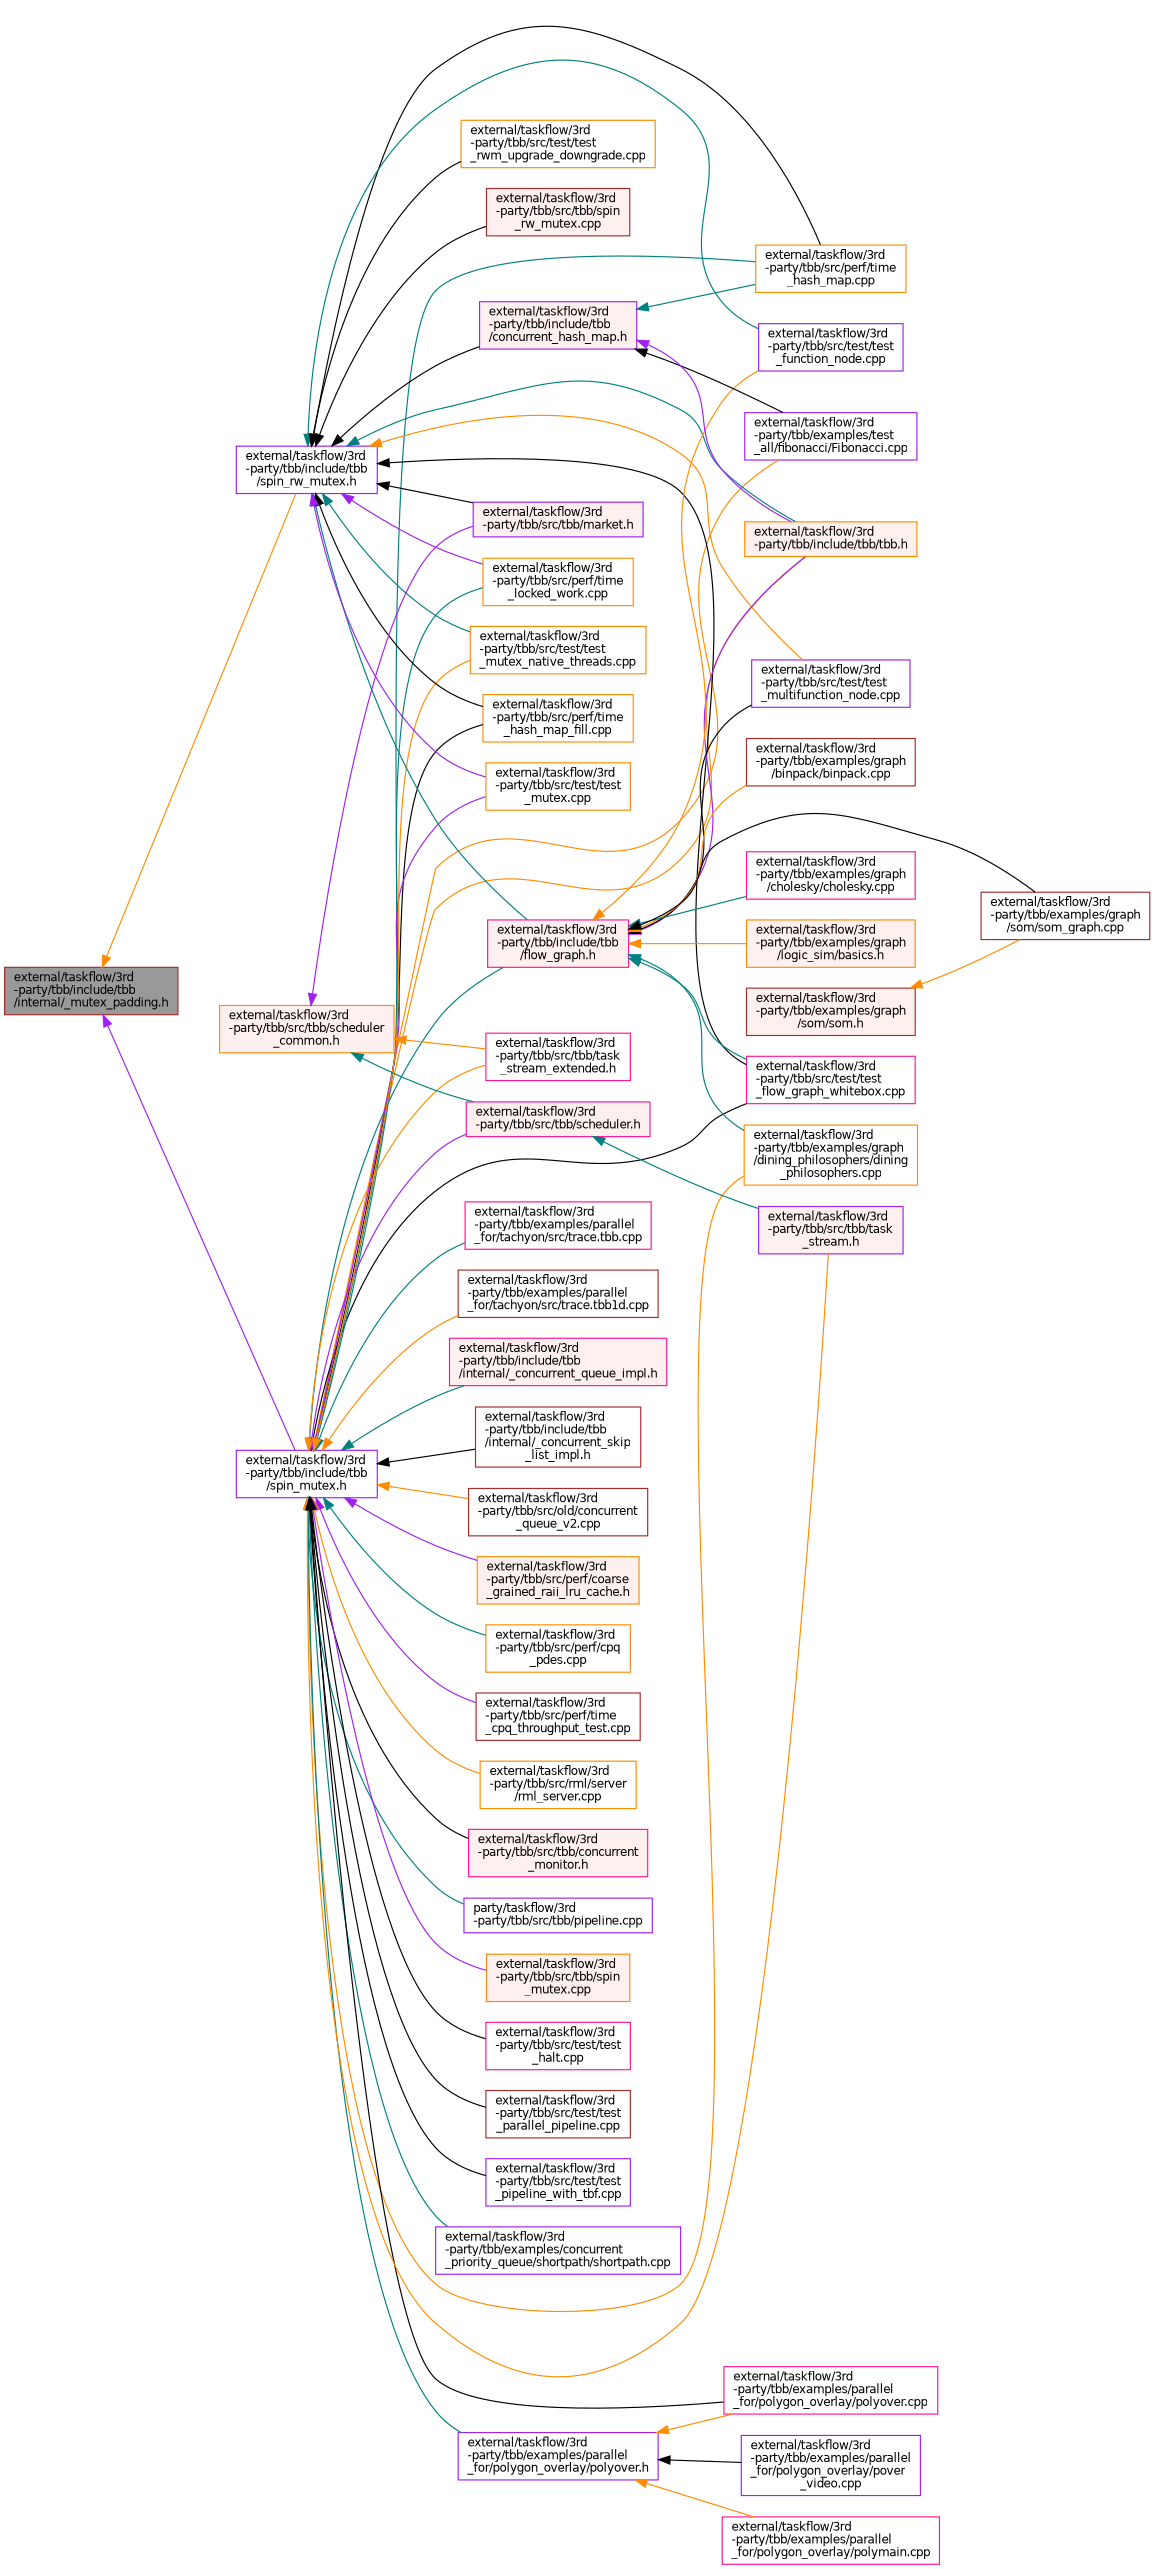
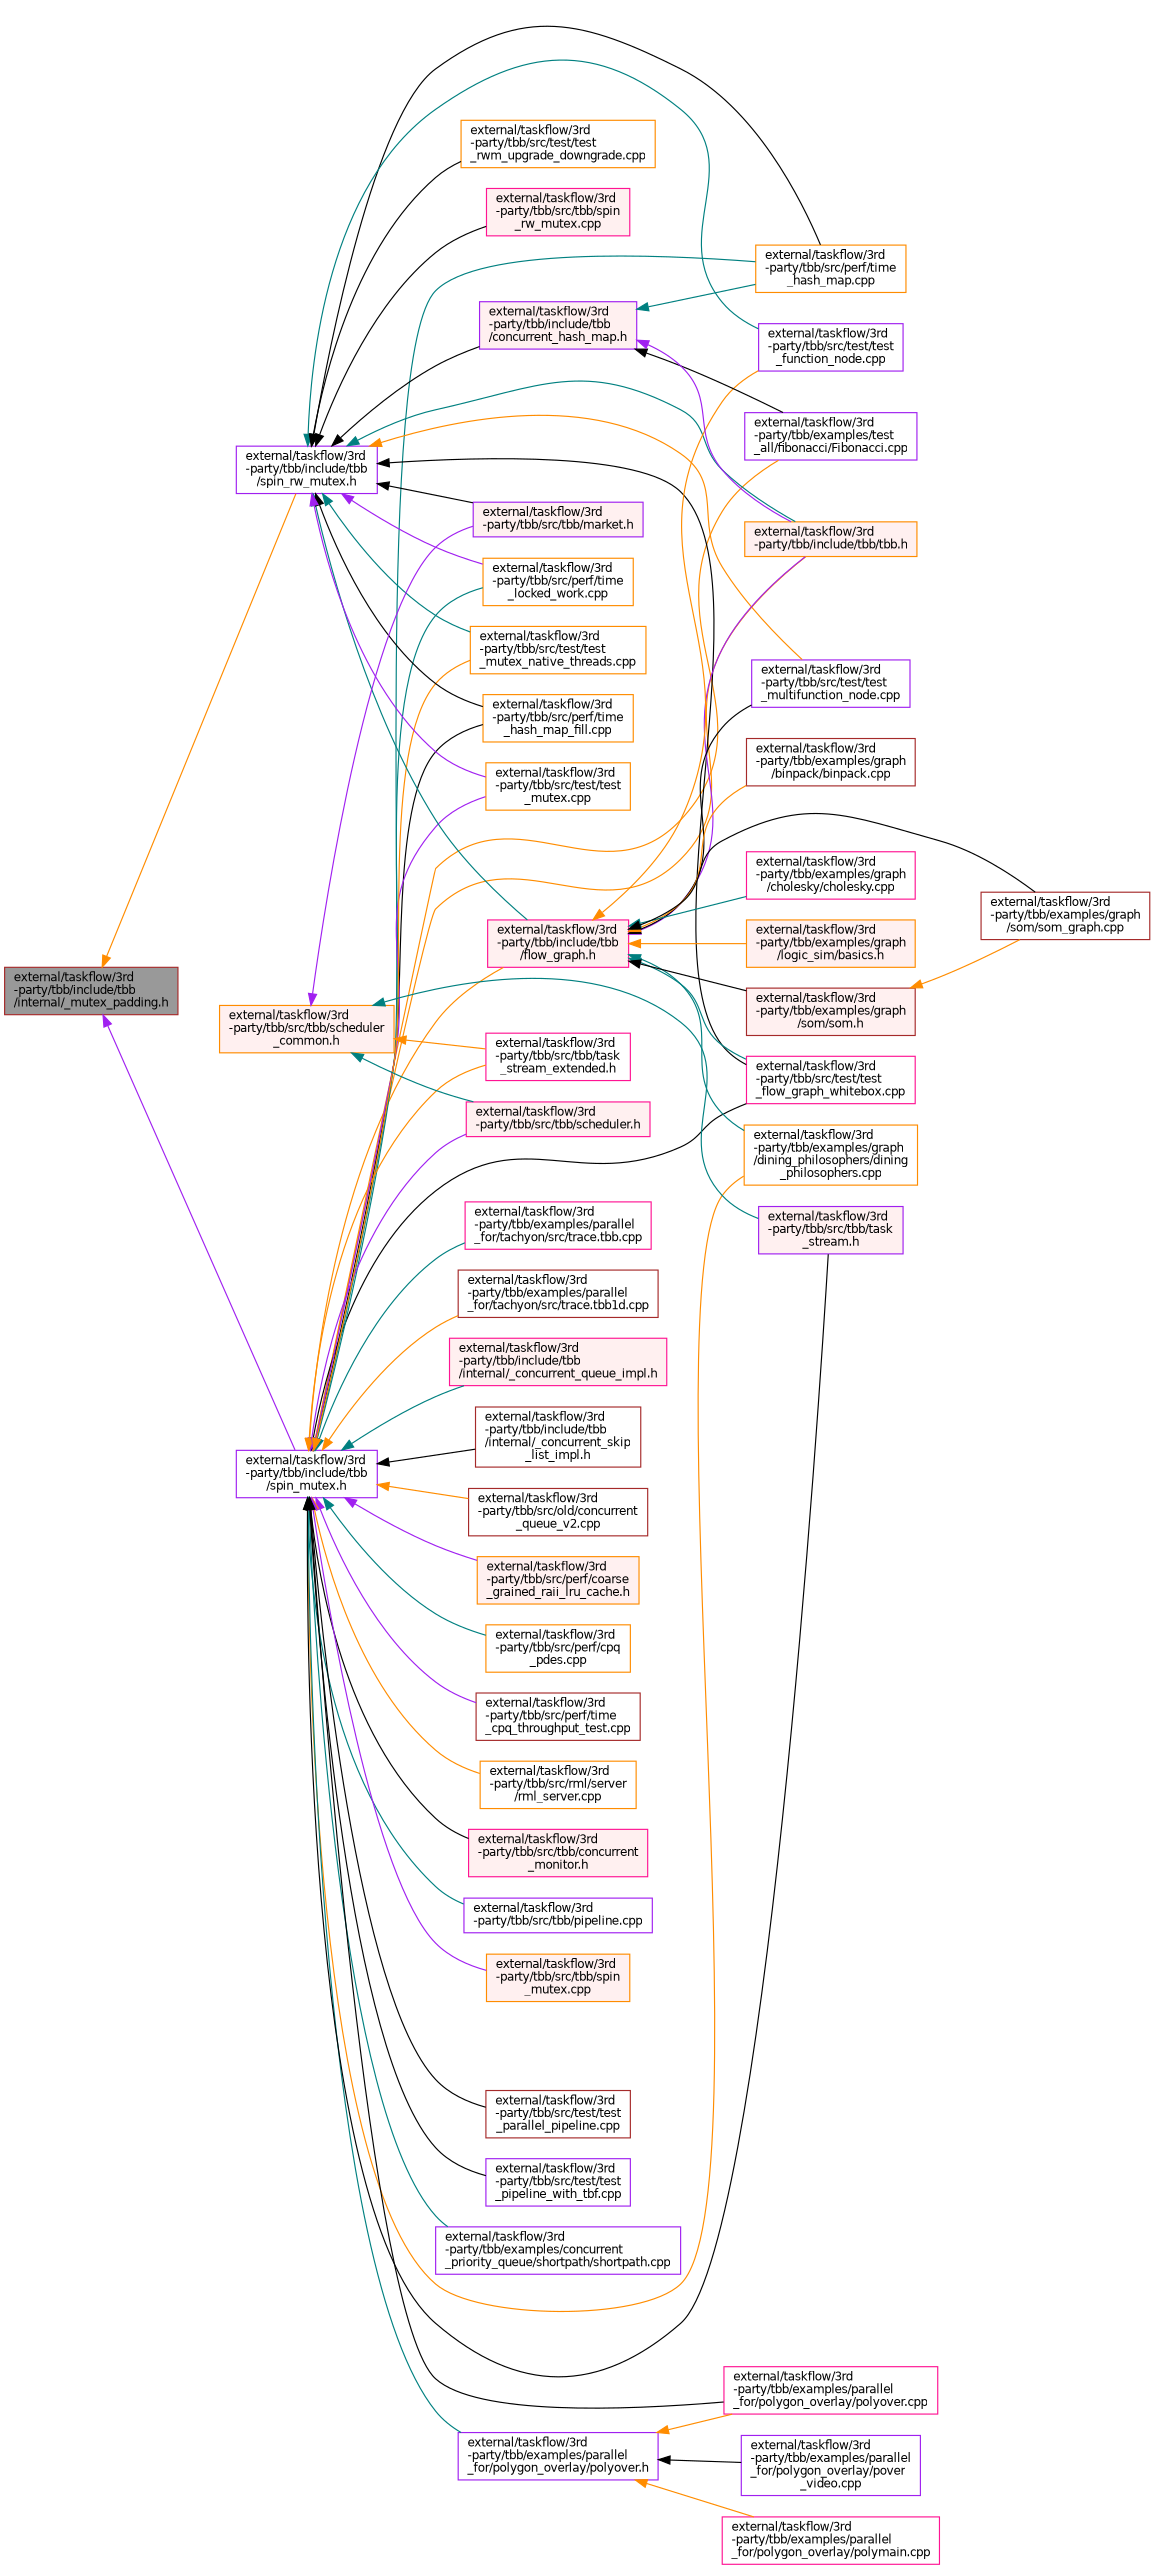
node "external/taskflow/3rd -party/tbb/src/tbb/spin _rw_mutex.cpp": color brown -> deeppink
edge "external/taskflow/3rd -party/tbb/examples/graph /som/som.h" -> "external/taskflow/3rd -party/tbb/include/tbb /flow_graph.h": added
edge "external/taskflow/3rd -party/tbb/src/tbb/task _stream.h" -> "external/taskflow/3rd -party/tbb/src/tbb/scheduler.h": now "external/taskflow/3rd -party/tbb/src/tbb/task _stream.h" -> "external/taskflow/3rd -party/tbb/src/tbb/scheduler _common.h"
edge "external/taskflow/3rd -party/tbb/include/tbb /flow_graph.h" -> "external/taskflow/3rd -party/tbb/include/tbb /spin_mutex.h": color teal -> darkorange
node "party/taskflow/3rd -party/tbb/src/tbb/pipeline.cpp": label "party/taskflow/3rd -party/tbb/src/tbb/pipeline.cpp" -> "external/taskflow/3rd -party/tbb/src/tbb/pipeline.cpp"
node "external/taskflow/3rd -party/tbb/src/test/test _halt.cpp": removed
edge "external/taskflow/3rd -party/tbb/src/tbb/task _stream.h" -> "external/taskflow/3rd -party/tbb/include/tbb /spin_mutex.h": color darkorange -> black
